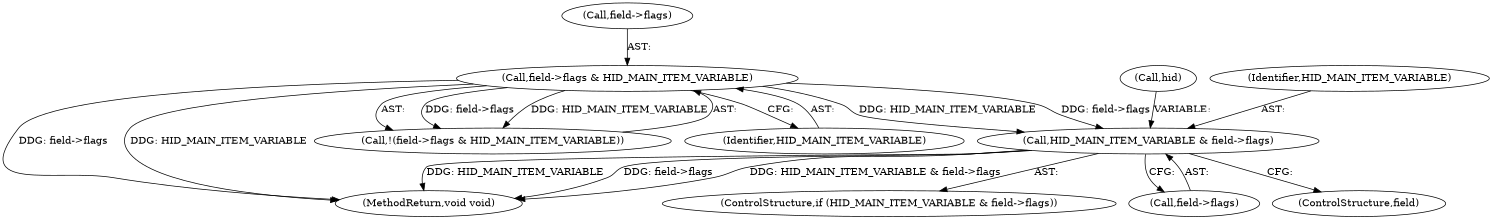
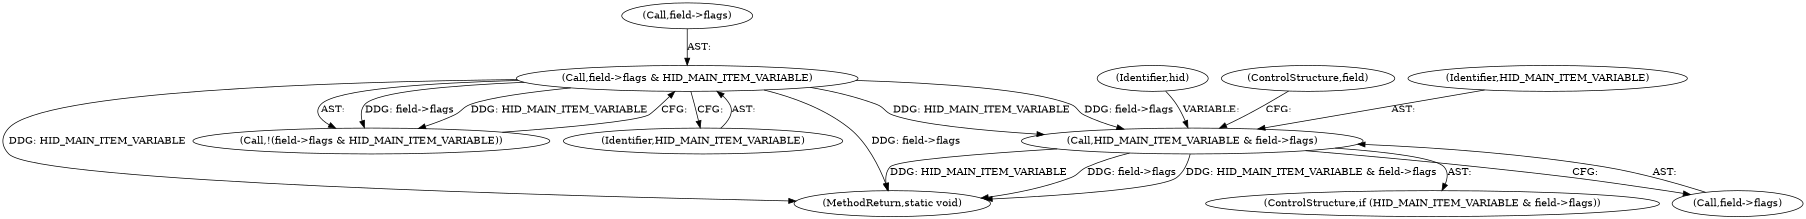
node "(Call,hid)": label "(Call,hid)" -> "(Identifier,hid)"
edge "(Call,!(field->flags & HID_MAIN_ITEM_VARIABLE))" -> "(Call,field->flags & HID_MAIN_ITEM_VARIABLE)": label "AST: " -> "CFG: "
edge "(Call,HID_MAIN_ITEM_VARIABLE & field->flags)" -> "(ControlStructure,field)": reversed
node "(MethodReturn,void void)": label "(MethodReturn,void void)" -> "(MethodReturn,static void)"
